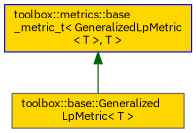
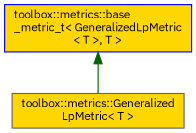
node "toolbox::base::Generalized LpMetric< T >": label "toolbox::base::Generalized LpMetric< T >" -> "toolbox::metrics::Generalized LpMetric< T >"
